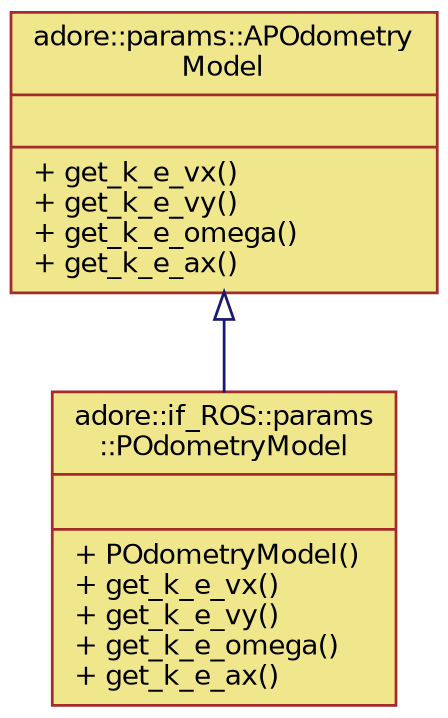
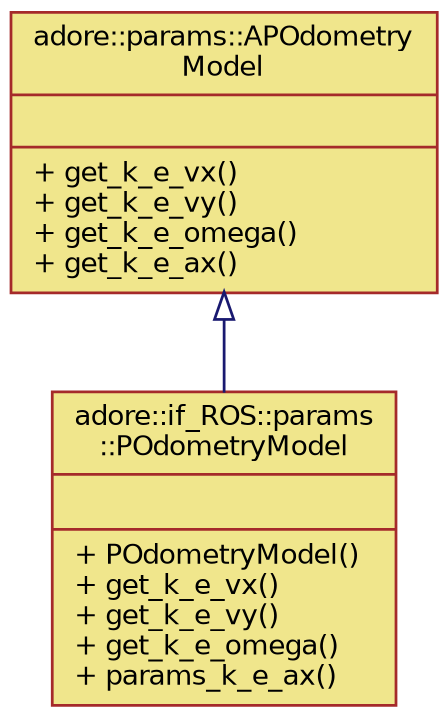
node "adore::if_ROS::params": text "+ get_k_e_ax()" -> "+ params_k_e_ax()"
